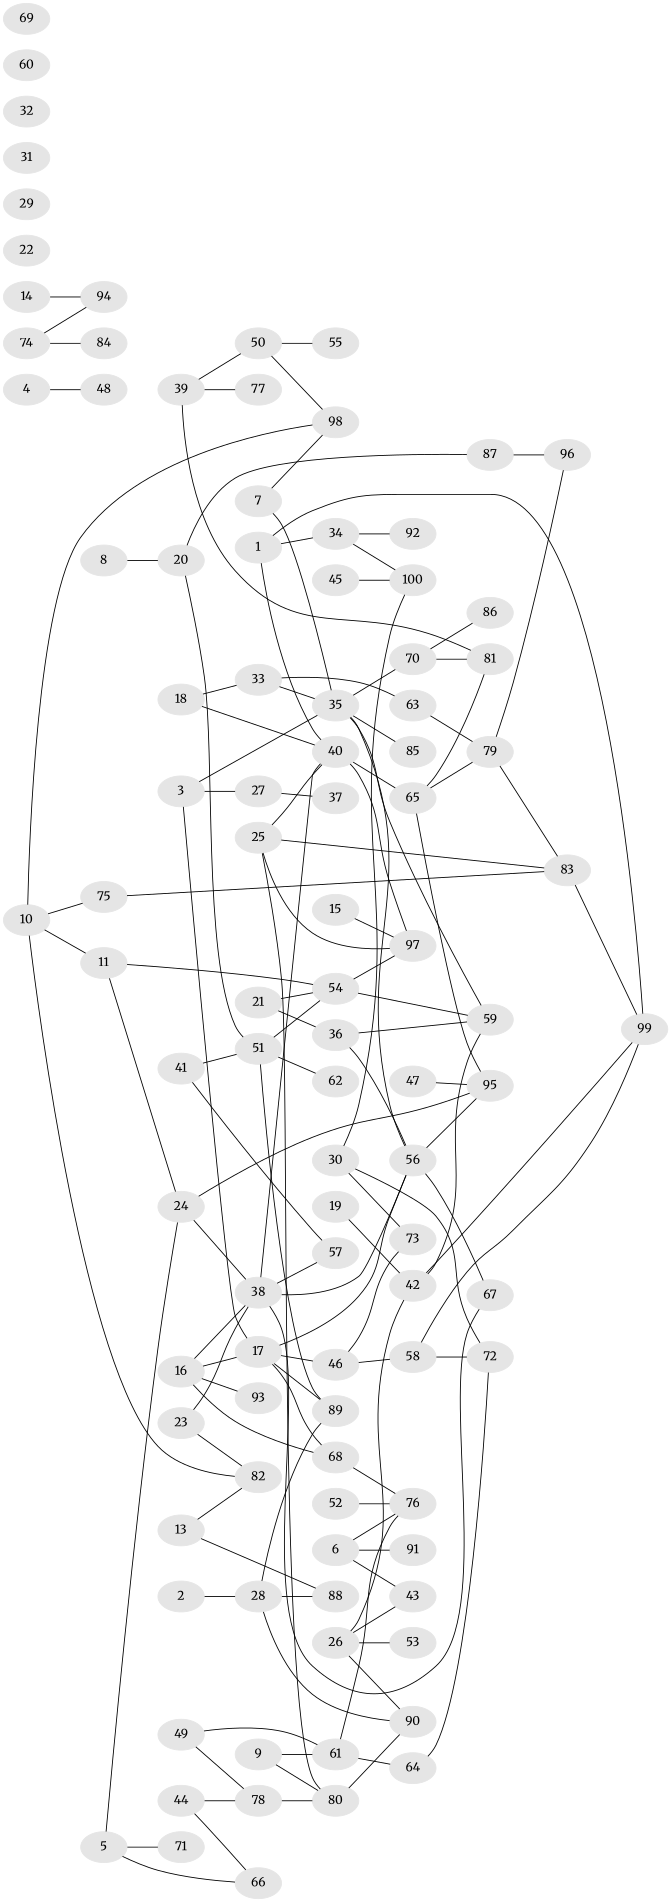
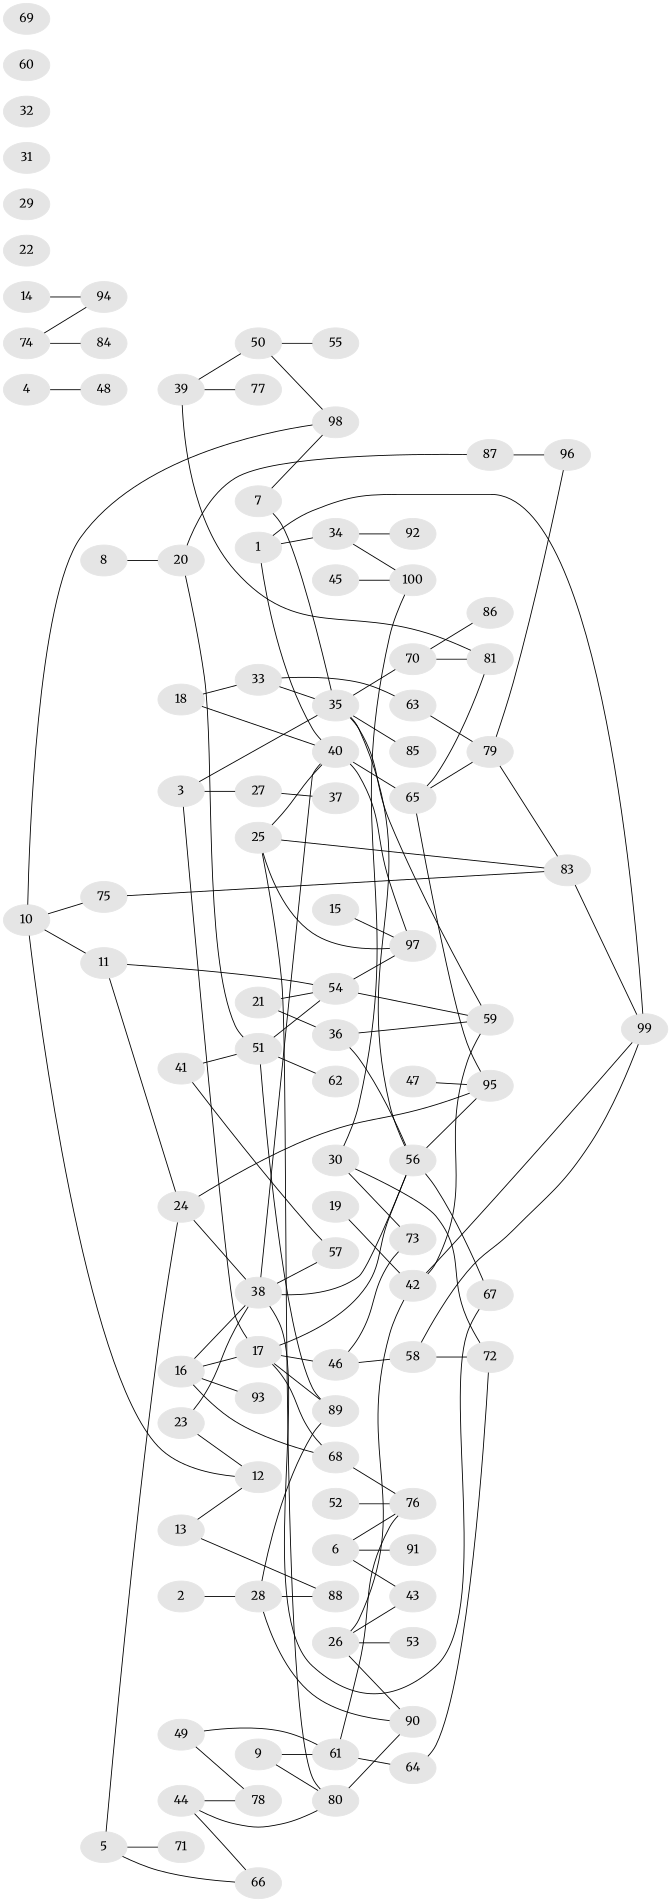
node "82": label "82" -> "12"
edge "78" -- "80": now "44" -- "80"
